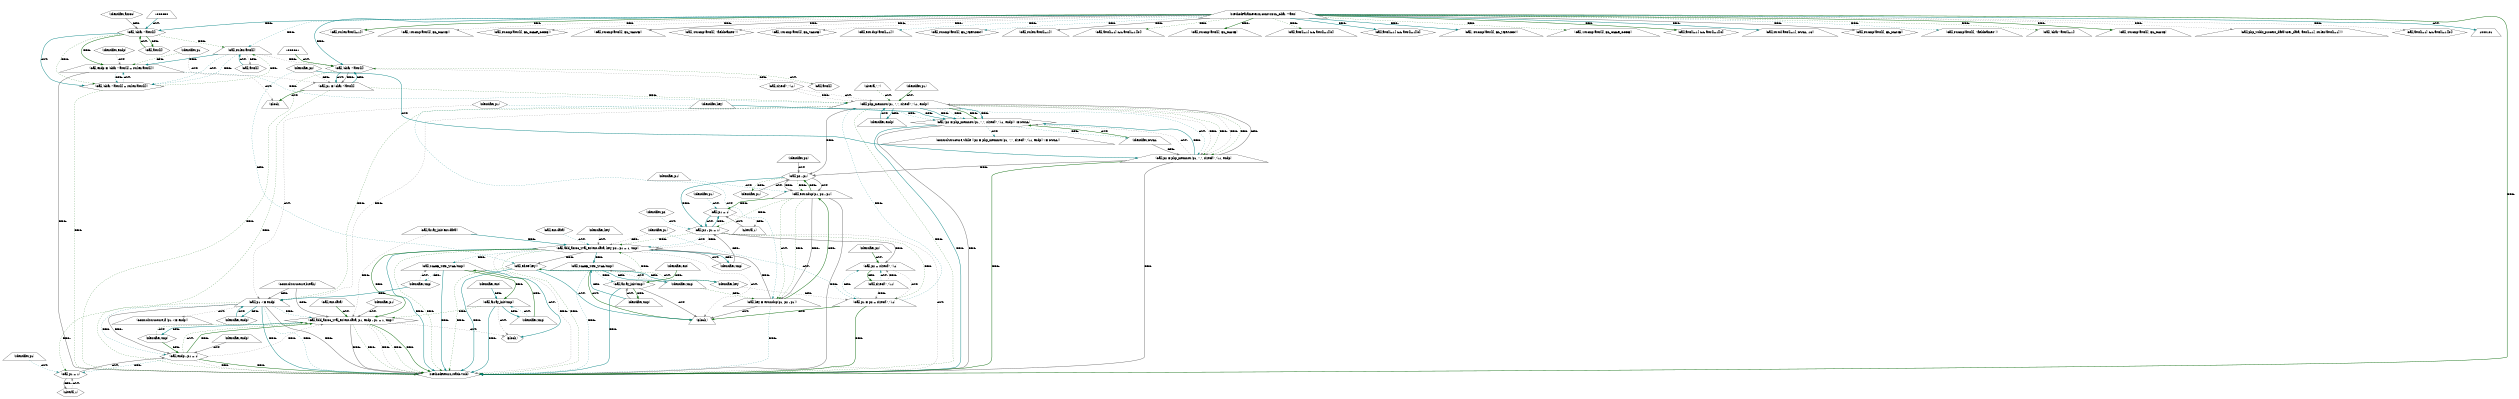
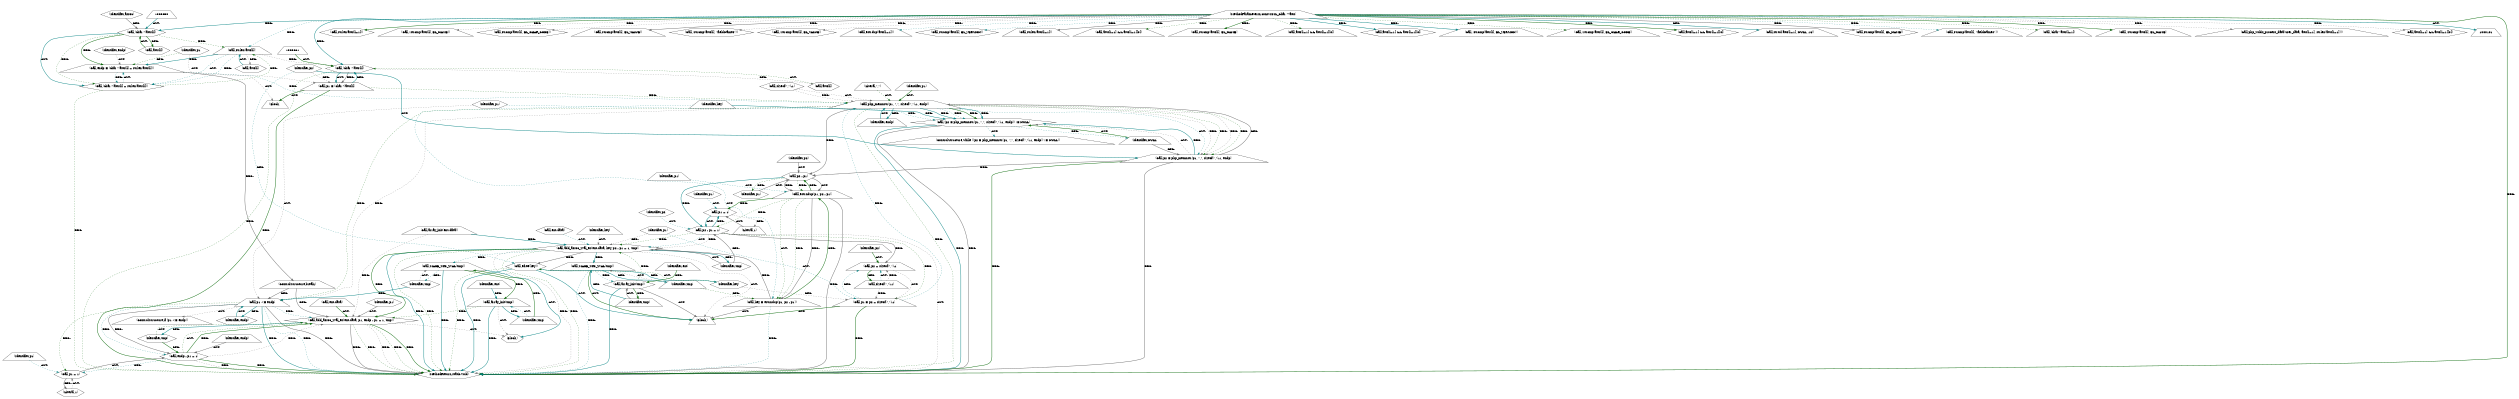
edge "(MethodParameterIn,const XML_Char **atts)" -> "(Call,strtol(atts[i+1], NULL, 16))": label "DDG: " -> "CFG: "
edge "(Call,p1 = (char *)atts[i])" -> "(MethodReturn,static void)": style dashed -> bold
edge "(Call,endp = (char *)atts[i] + strlen(atts[i]))" -> "(MethodReturn,static void)": now "(Call,endp = (char *)atts[i] + strlen(atts[i]))" -> "(ControlStructure,break;)"
